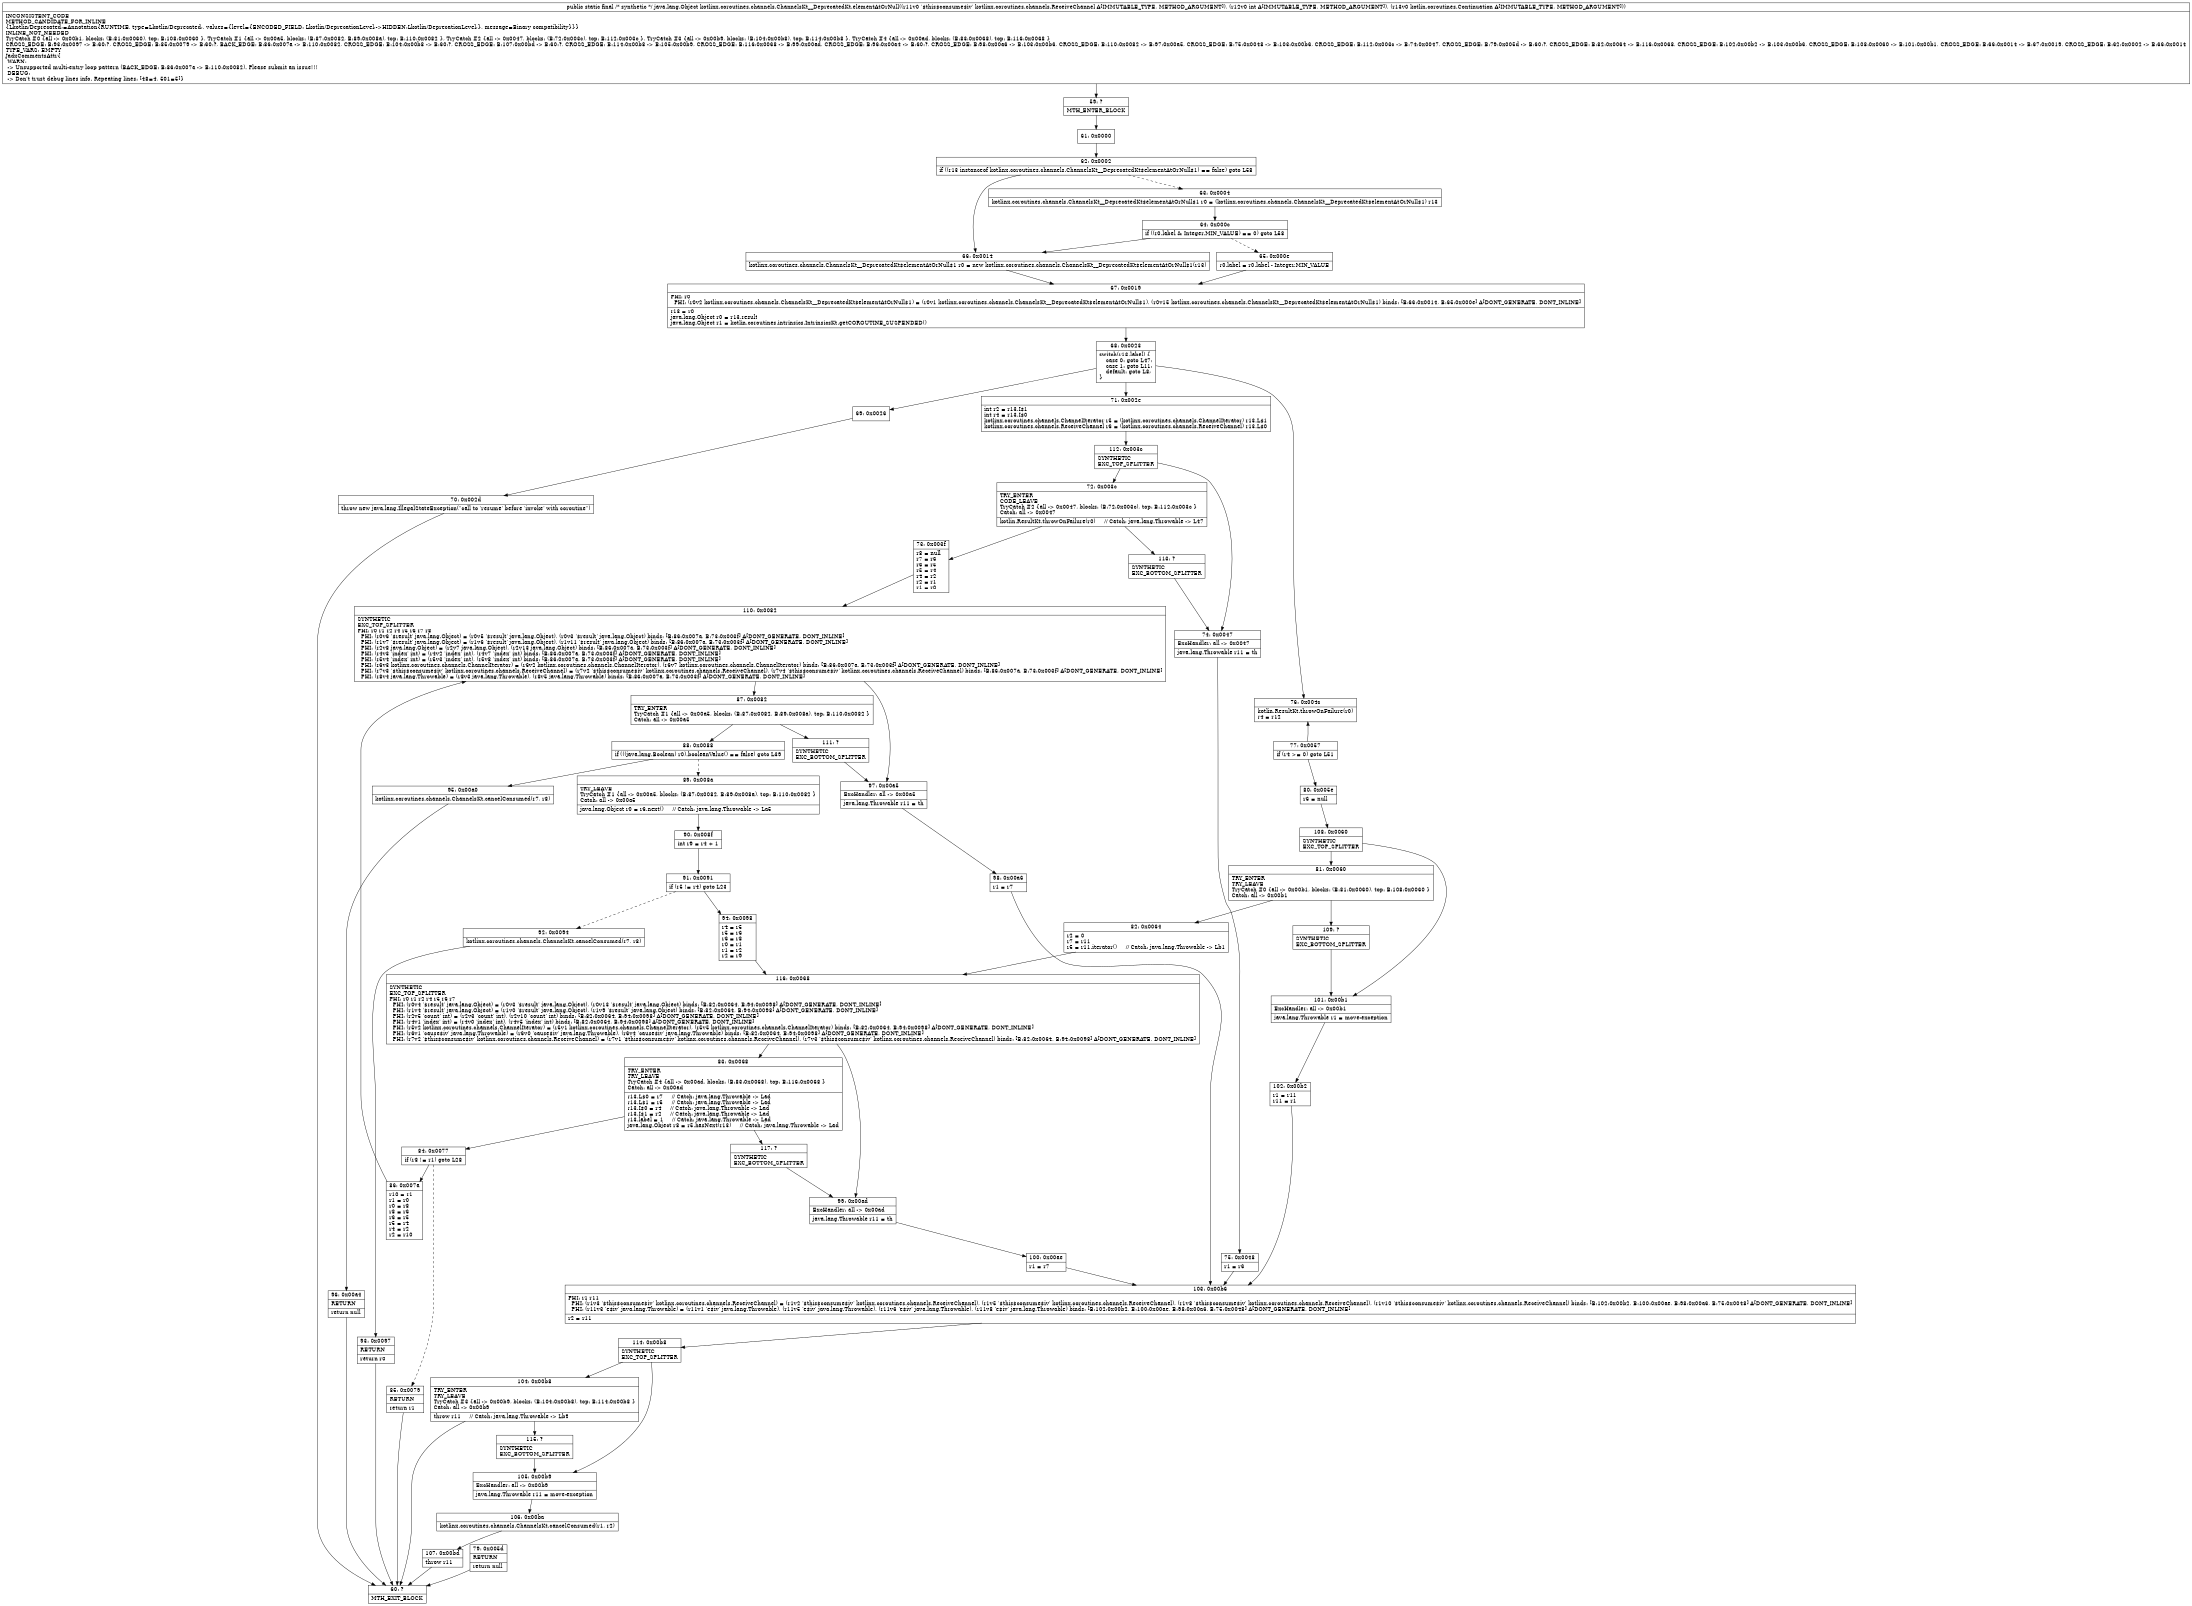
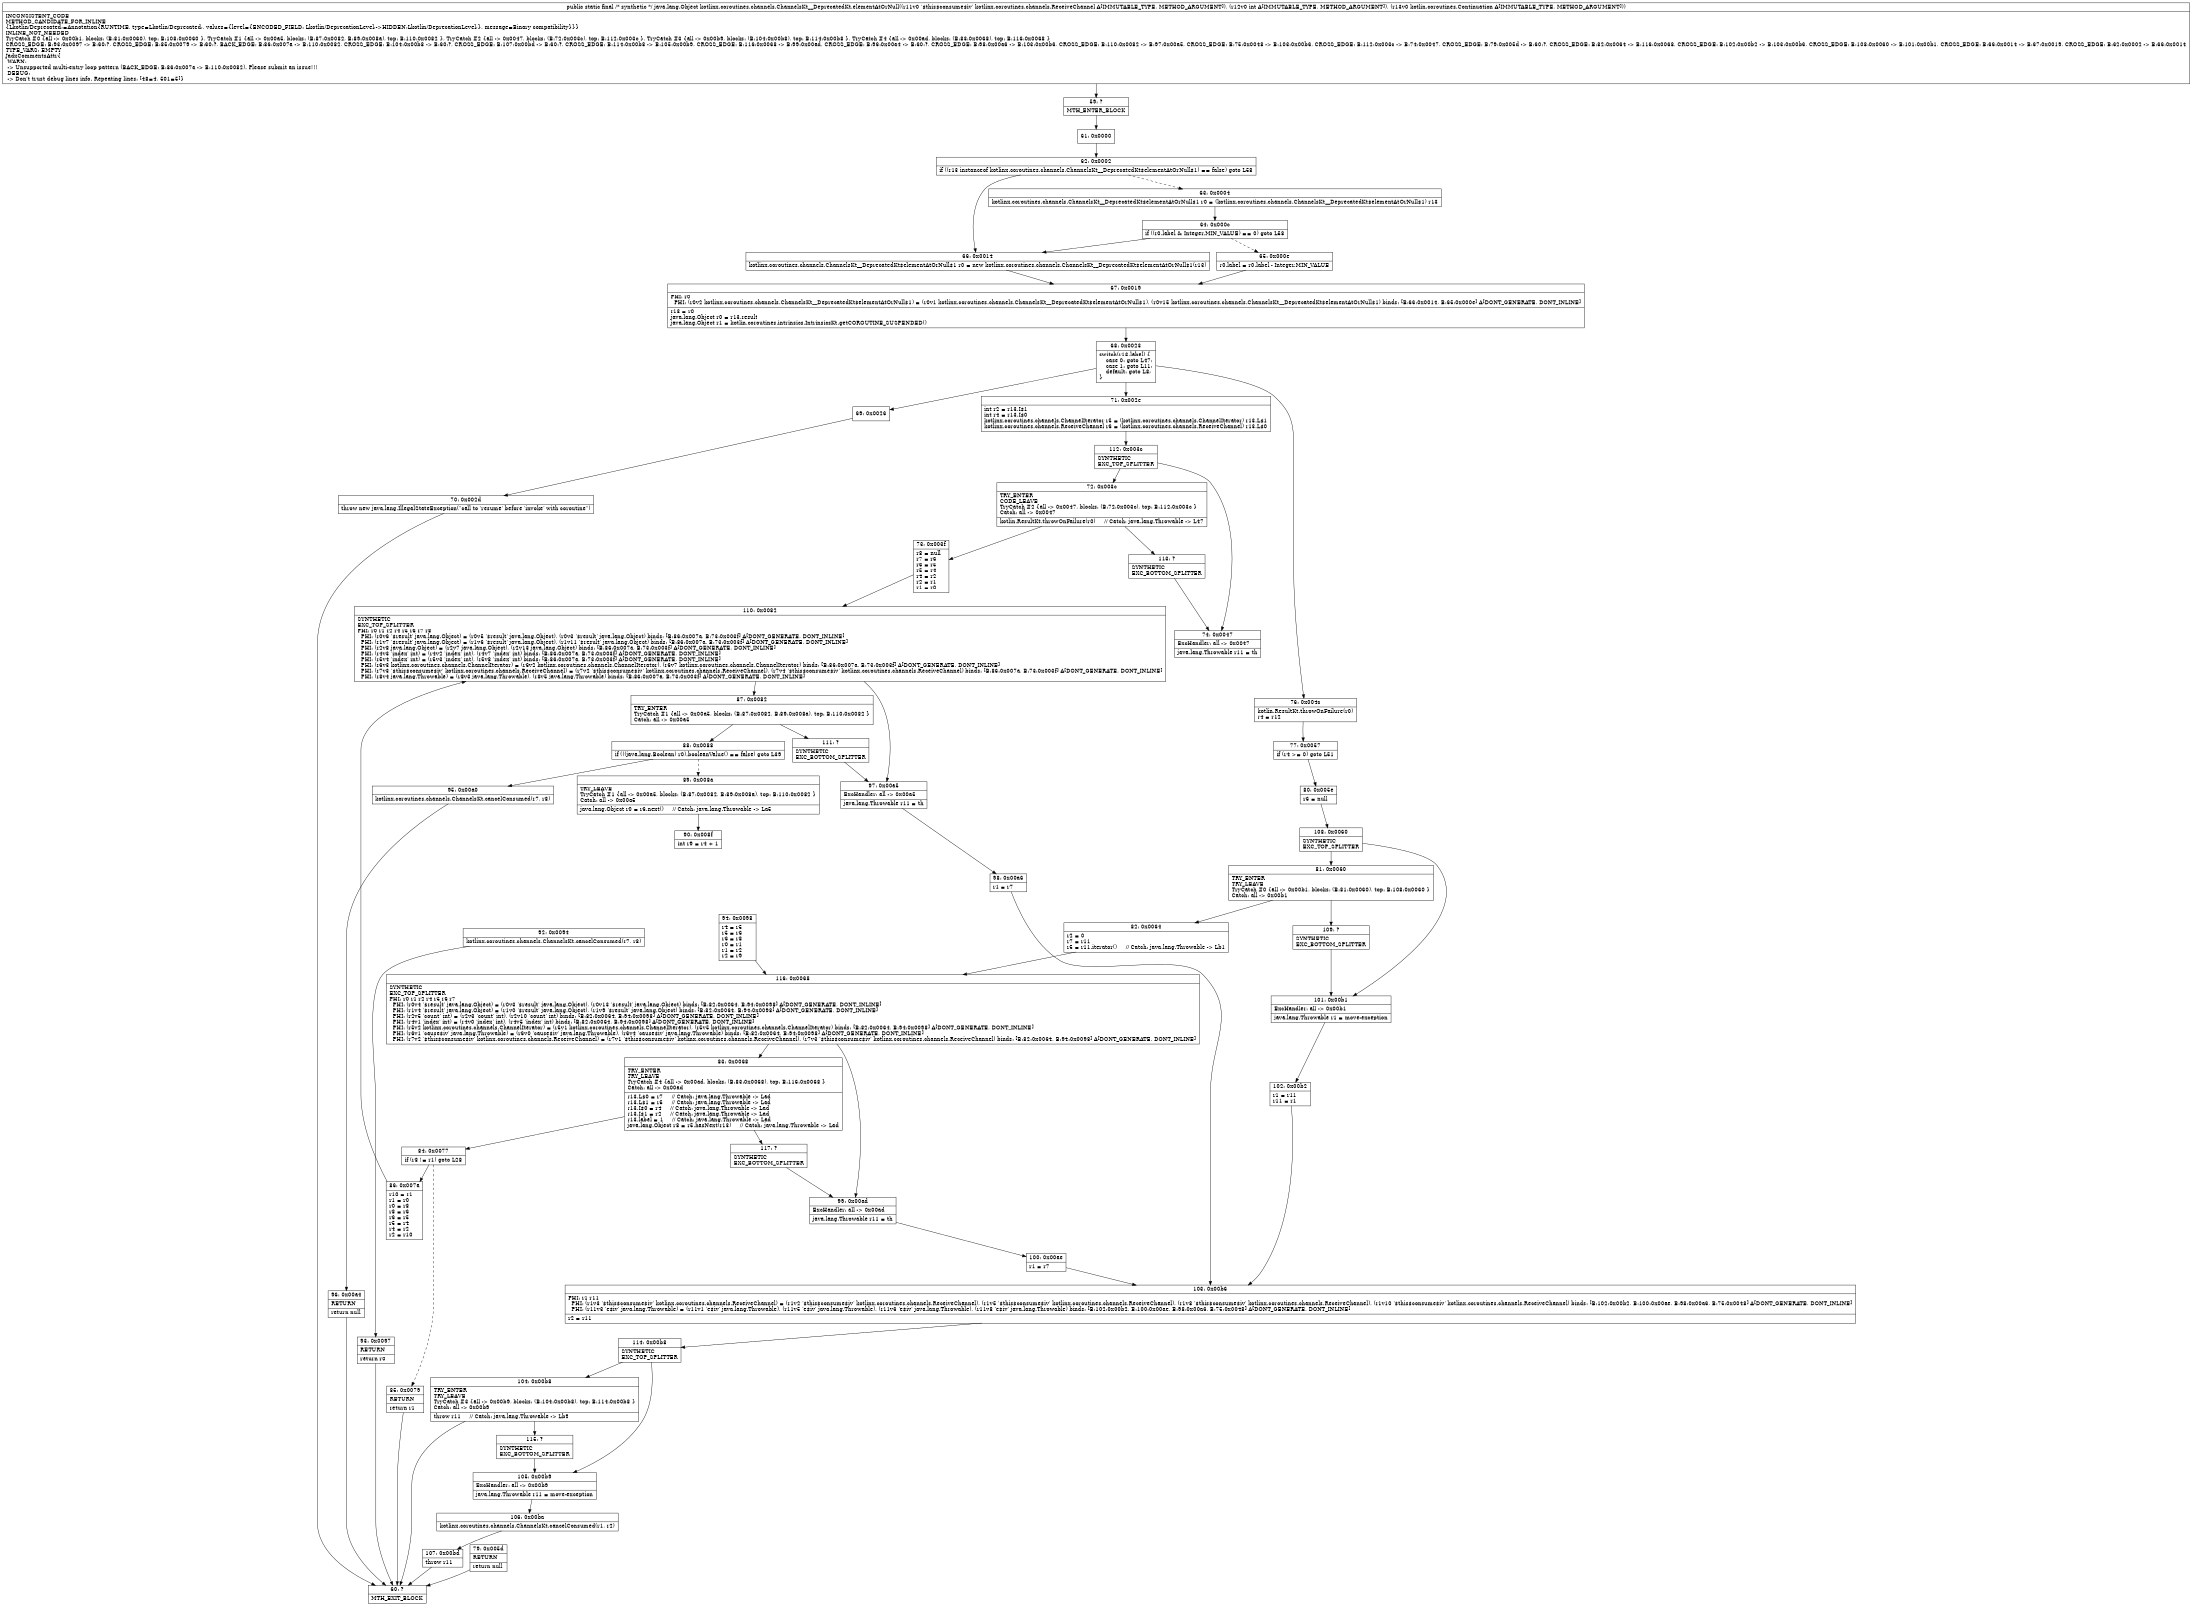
edge "77: 0x0057" -> "76: 0x004c": reversed
node "91: 0x0091": removed
node "75: 0x0048": removed
